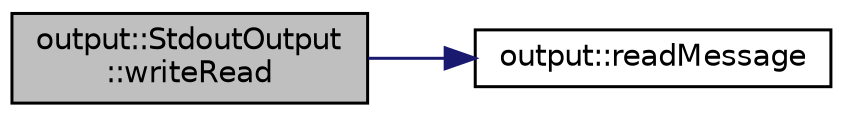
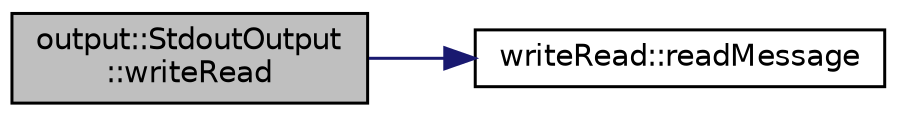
node "output::readMessage": label "output::readMessage" -> "writeRead::readMessage"
